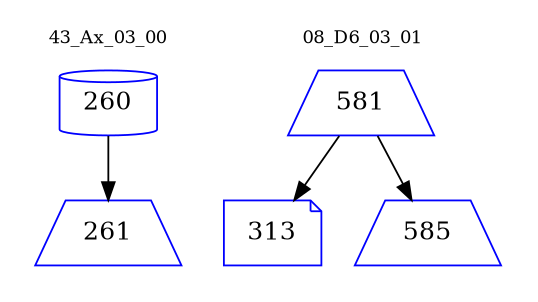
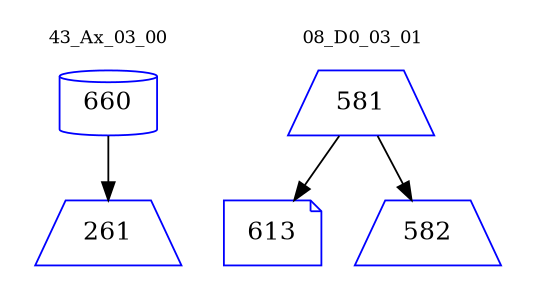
cluster "08_D6_03_01": label "08_D6_03_01" -> "08_D0_03_01"
node "260": label "260" -> "660"
node "313": label "313" -> "613"
node "585": label "585" -> "582"
